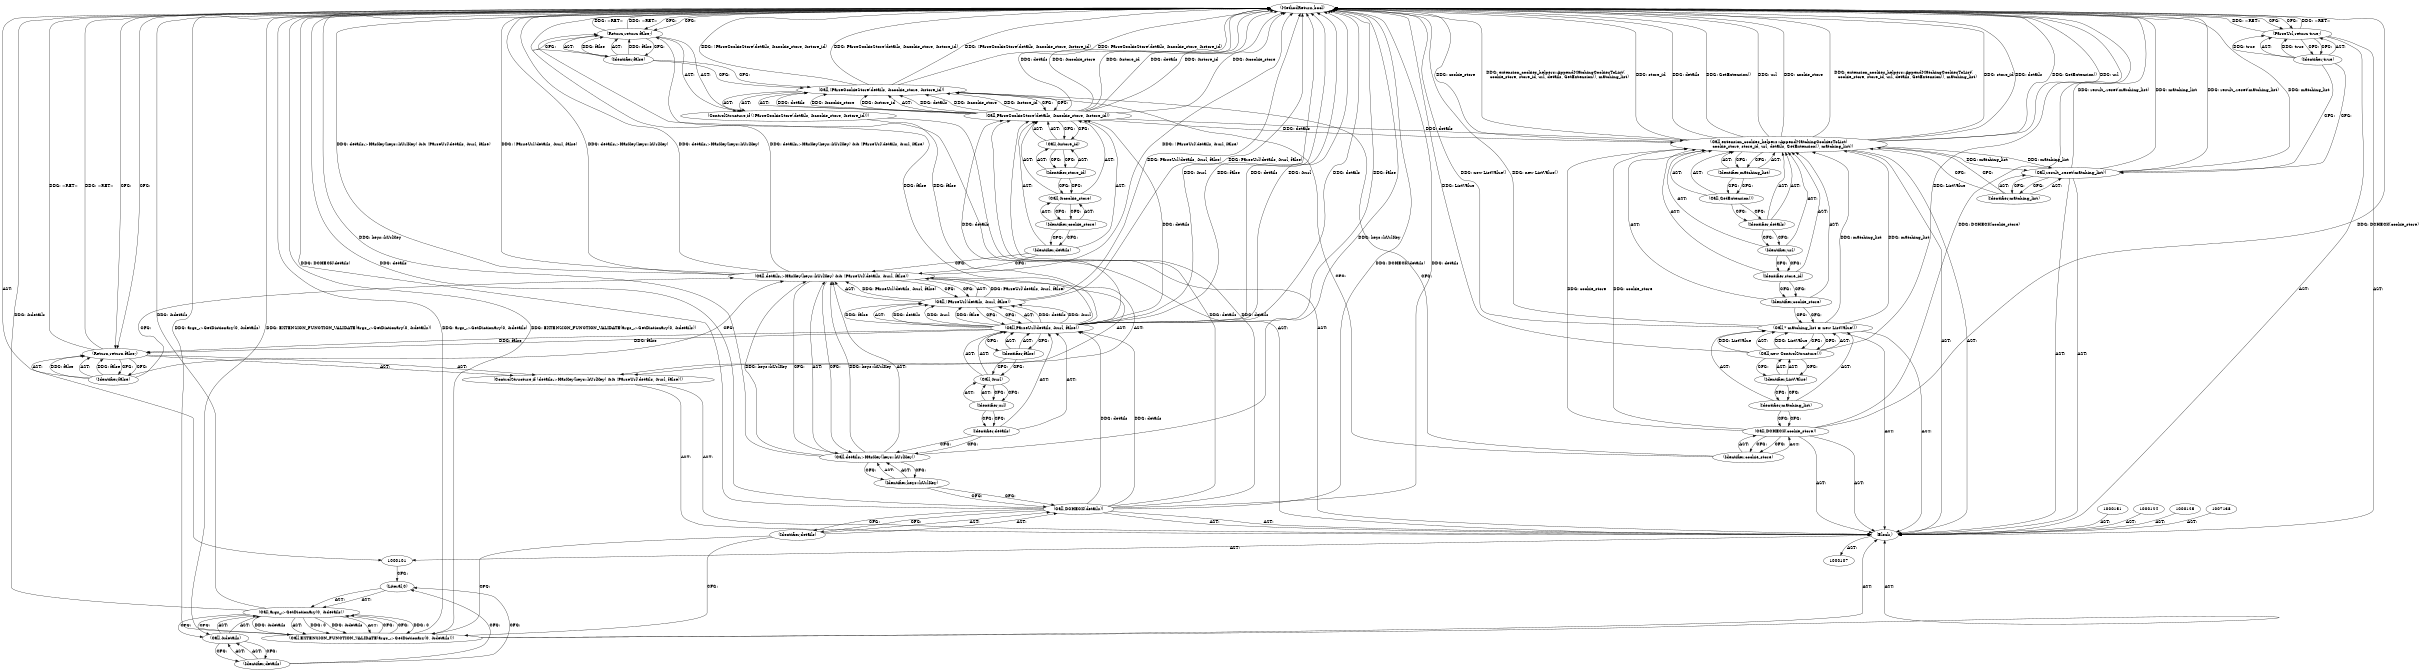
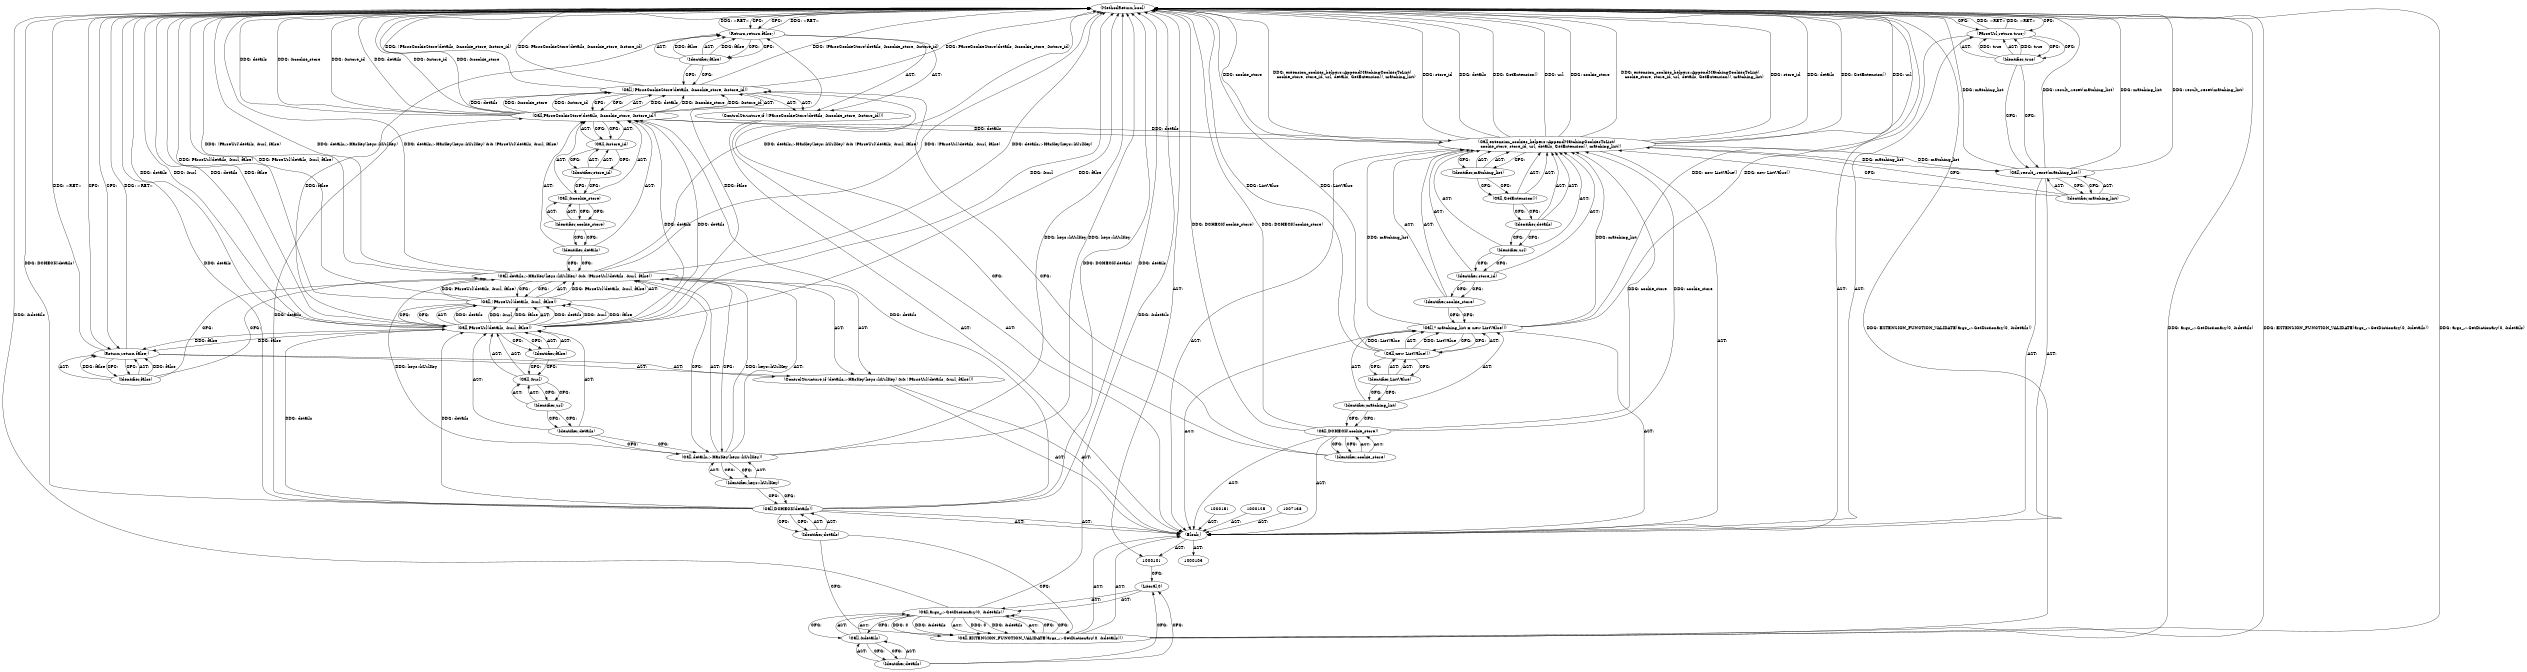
node "(Call,new ControlStructure())": label "(Call,new ControlStructure())" -> "(Call,new ListValue())"
node "1000124": removed
node "1000107": label "1000107" -> "1000103"
